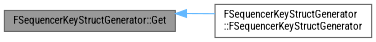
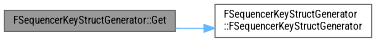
edge "FSequencerKeyStructGenerator ::FSequencerKeyStructGenerator" -> "FSequencerKeyStructGenerator::Get": reversed
